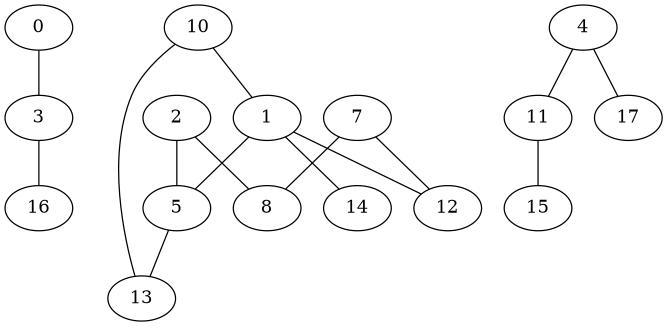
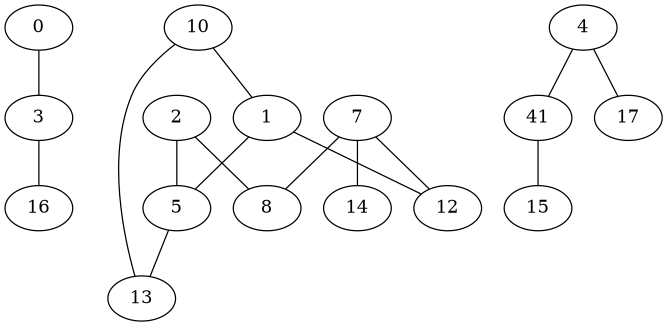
node "11": label "11" -> "41"
edge "1" -- "14": now "7" -- "14"
